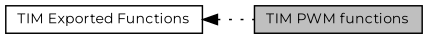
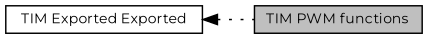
node "TIM Exported Functions": label "TIM Exported Functions" -> "TIM Exported Exported"
